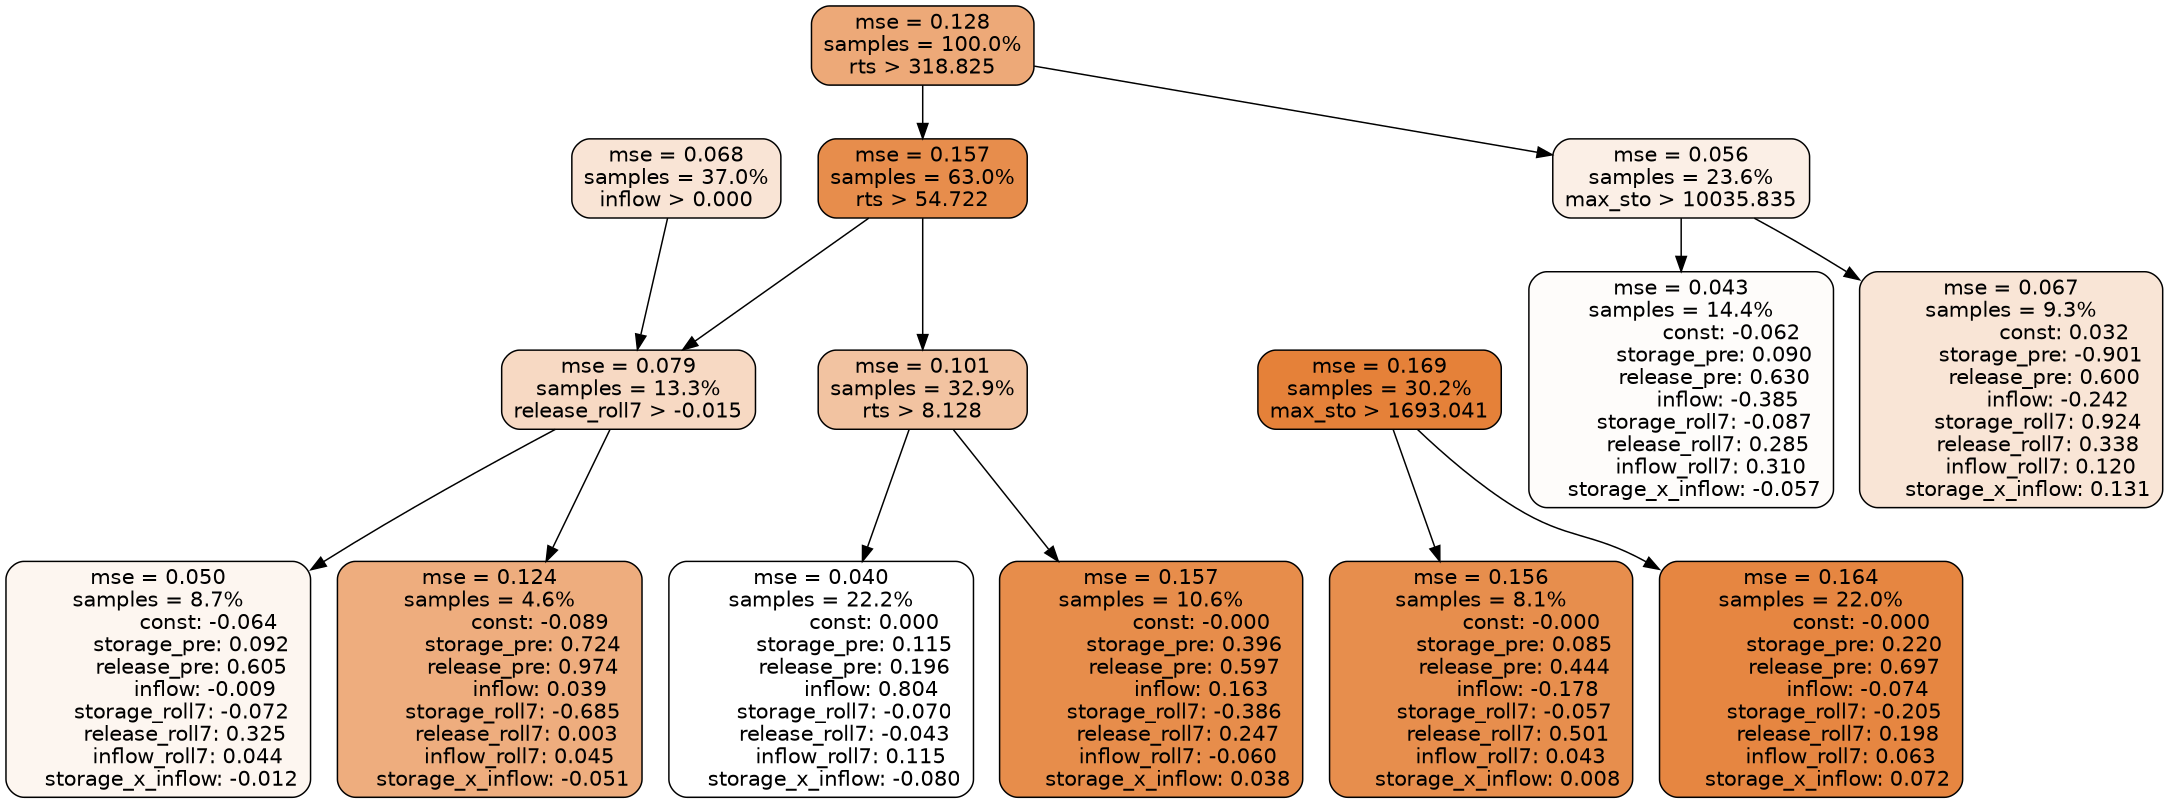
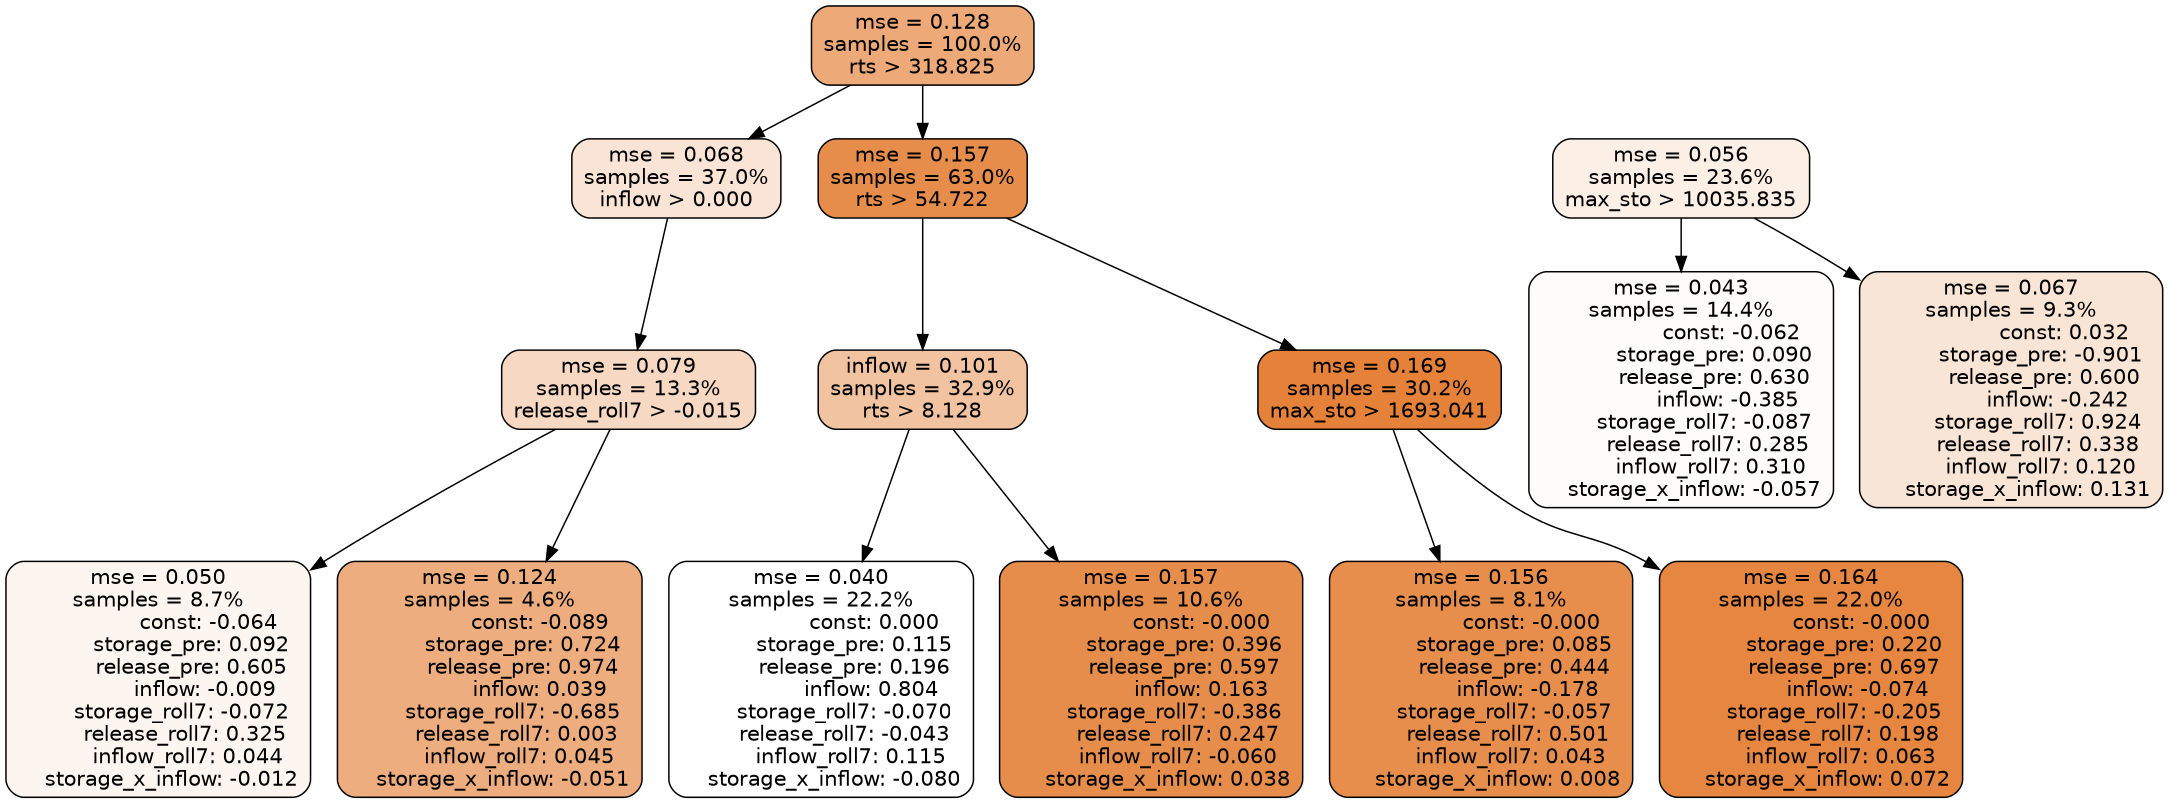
edge "mse = 0.128 samples = 100.0% rts > 318.825" -> "mse = 0.056 samples = 23.6% max_sto > 10035.835": now "mse = 0.128 samples = 100.0% rts > 318.825" -> "mse = 0.068 samples = 37.0% inflow > 0.000"
edge "mse = 0.157 samples = 63.0% rts > 54.722" -> "mse = 0.079 samples = 13.3% release_roll7 > -0.015": now "mse = 0.157 samples = 63.0% rts > 54.722" -> "mse = 0.169 samples = 30.2% max_sto > 1693.041"
node "mse = 0.101 samples = 32.9% rts > 8.128": label "mse = 0.101 samples = 32.9% rts > 8.128" -> "inflow = 0.101 samples = 32.9% rts > 8.128"
